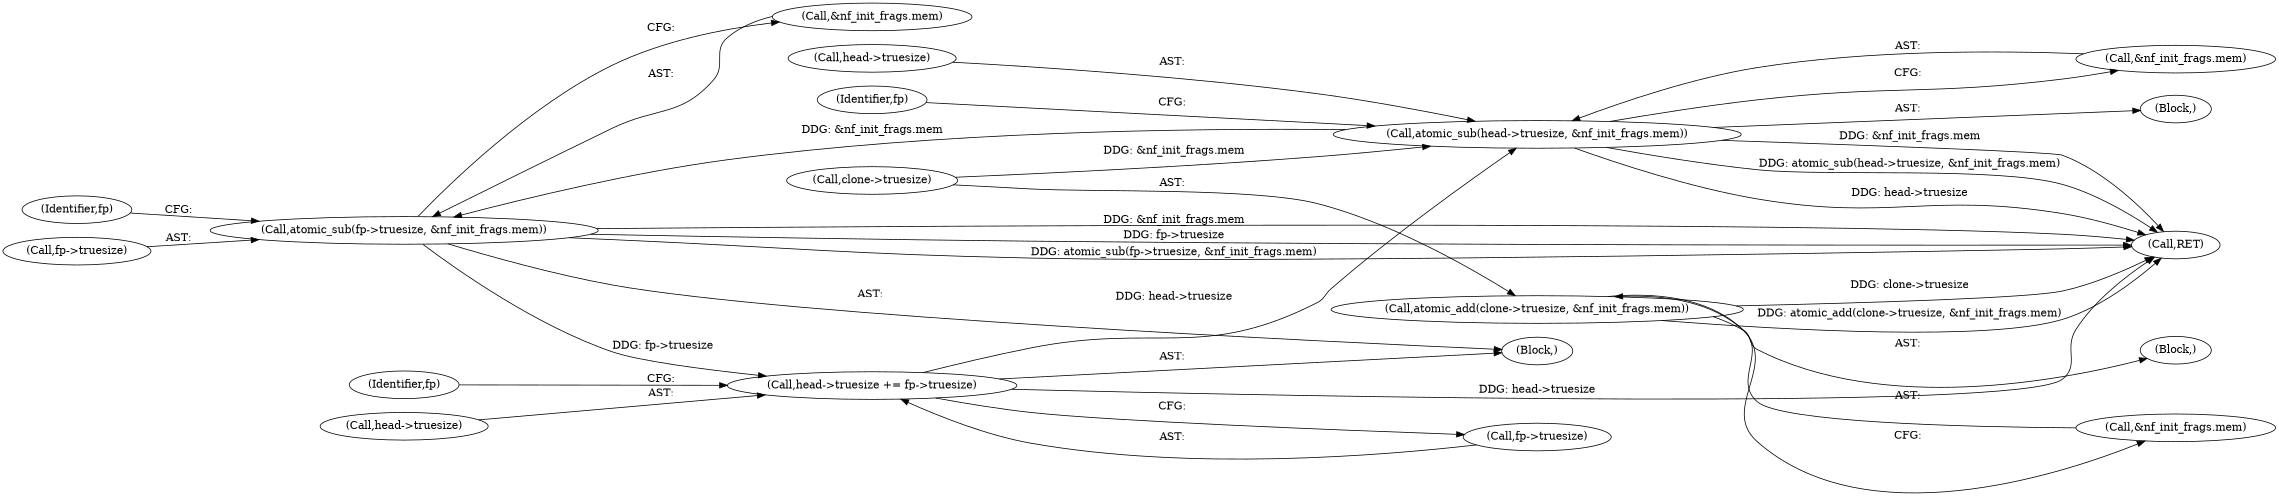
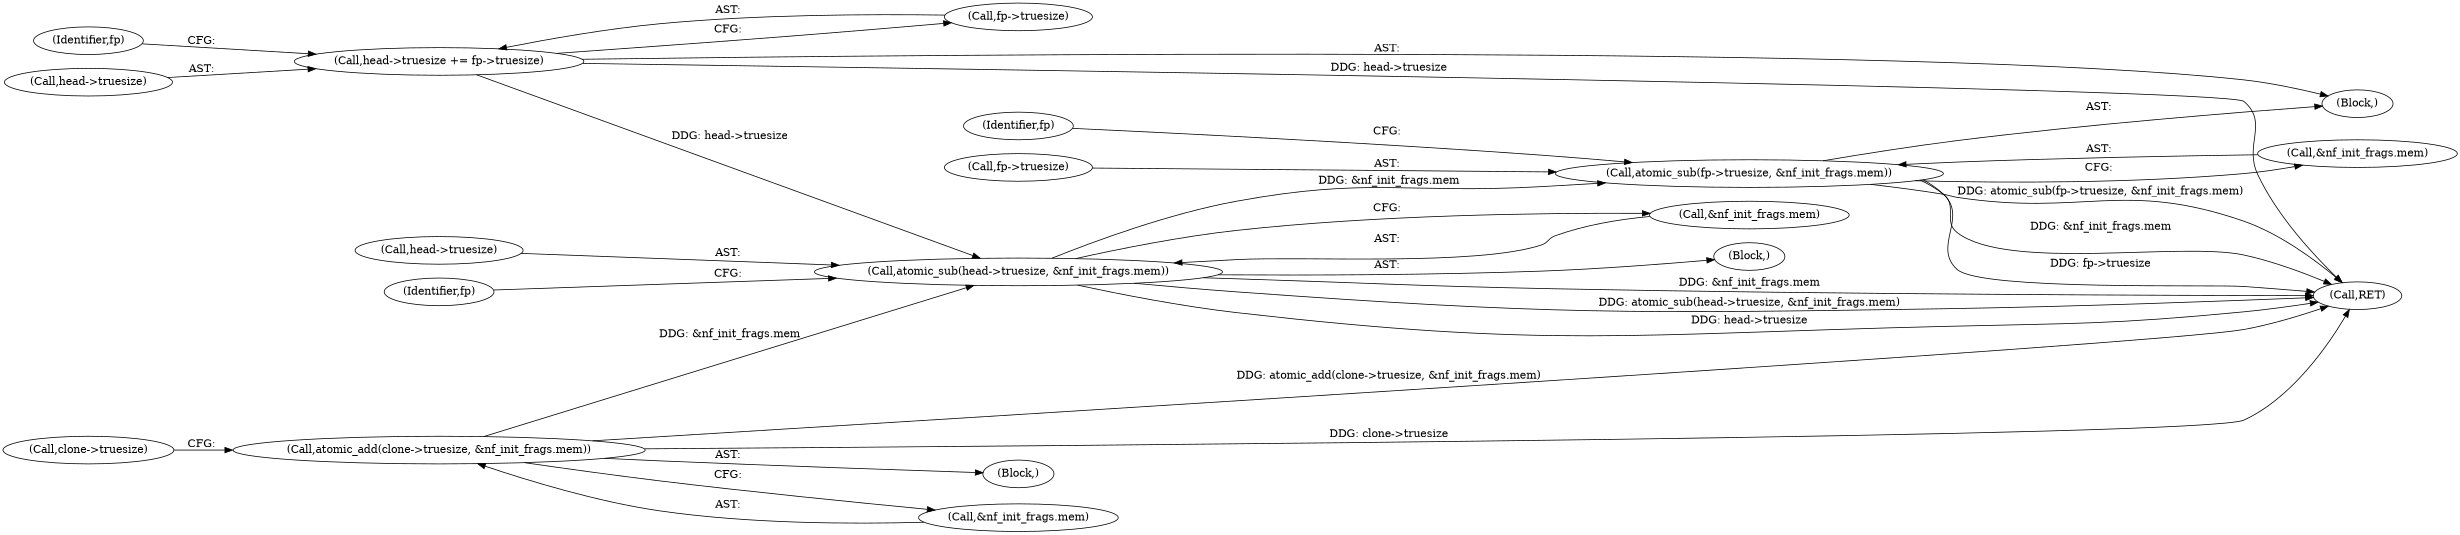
edge "(Call,clone->truesize)" -> "(Call,atomic_sub(head->truesize, &nf_init_frags.mem))": now "(Call,atomic_add(clone->truesize, &nf_init_frags.mem))" -> "(Call,atomic_sub(head->truesize, &nf_init_frags.mem))"
edge "(Call,clone->truesize)" -> "(Call,atomic_add(clone->truesize, &nf_init_frags.mem))": label "AST: " -> "CFG: "
edge "(Call,atomic_sub(fp->truesize, &nf_init_frags.mem))" -> "(Call,head->truesize += fp->truesize)": removed, label "DDG: fp->truesize"
